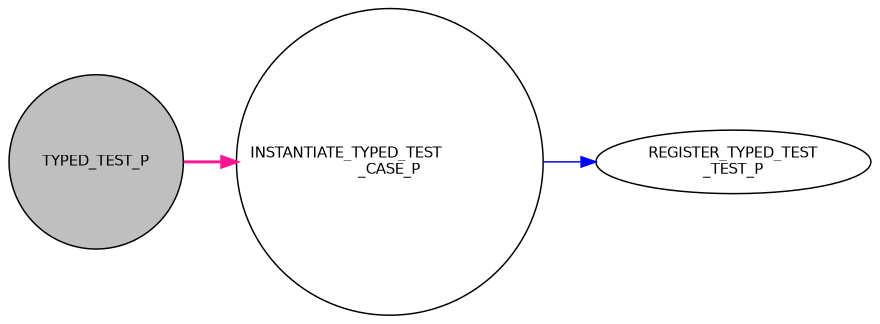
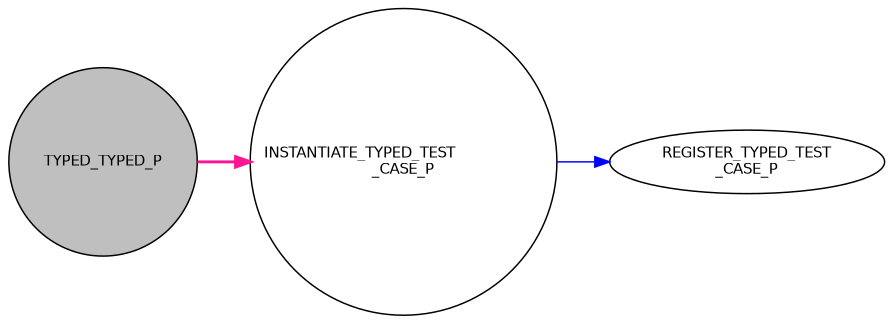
node "TYPED_TEST_P": label "TYPED_TEST_P" -> "TYPED_TYPED_P"
node "REGISTER_TYPED_TEST _TEST_P": label "REGISTER_TYPED_TEST _TEST_P" -> "REGISTER_TYPED_TEST _CASE_P"
